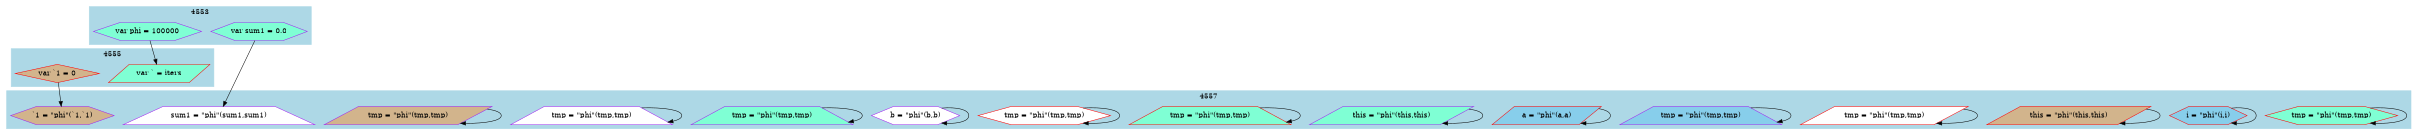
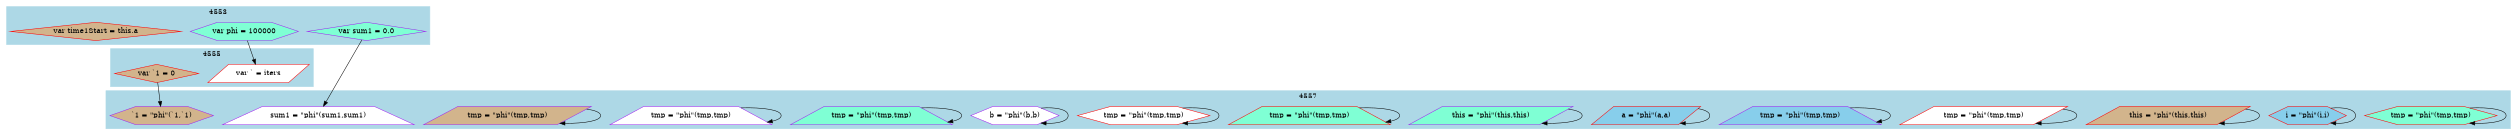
node "var time1Start = this.a": added
node "var sum1 = 0.0": shape hexagon -> diamond
node "var ` = iters": fillcolor aquamarine -> white
